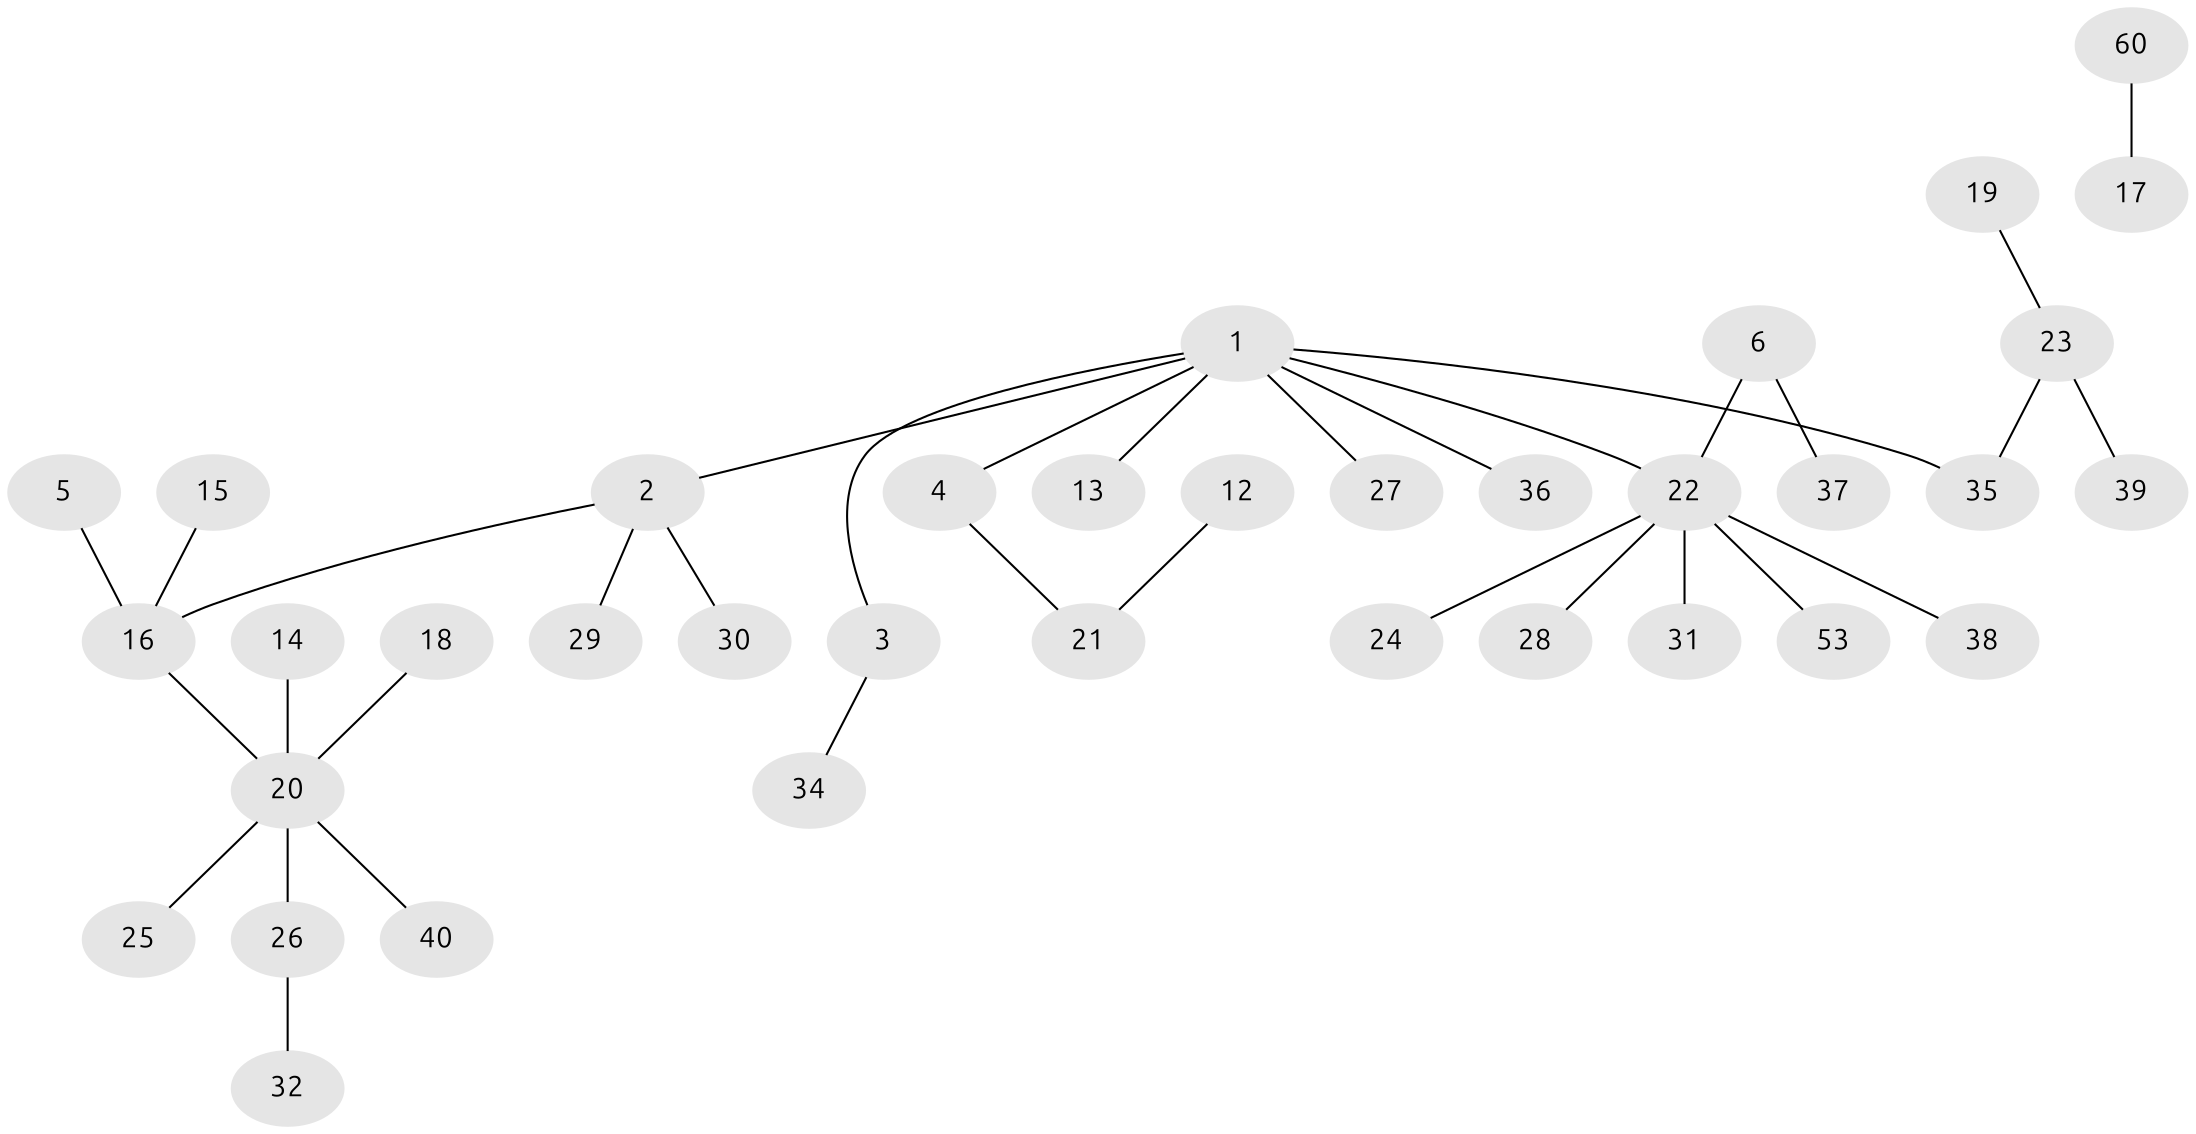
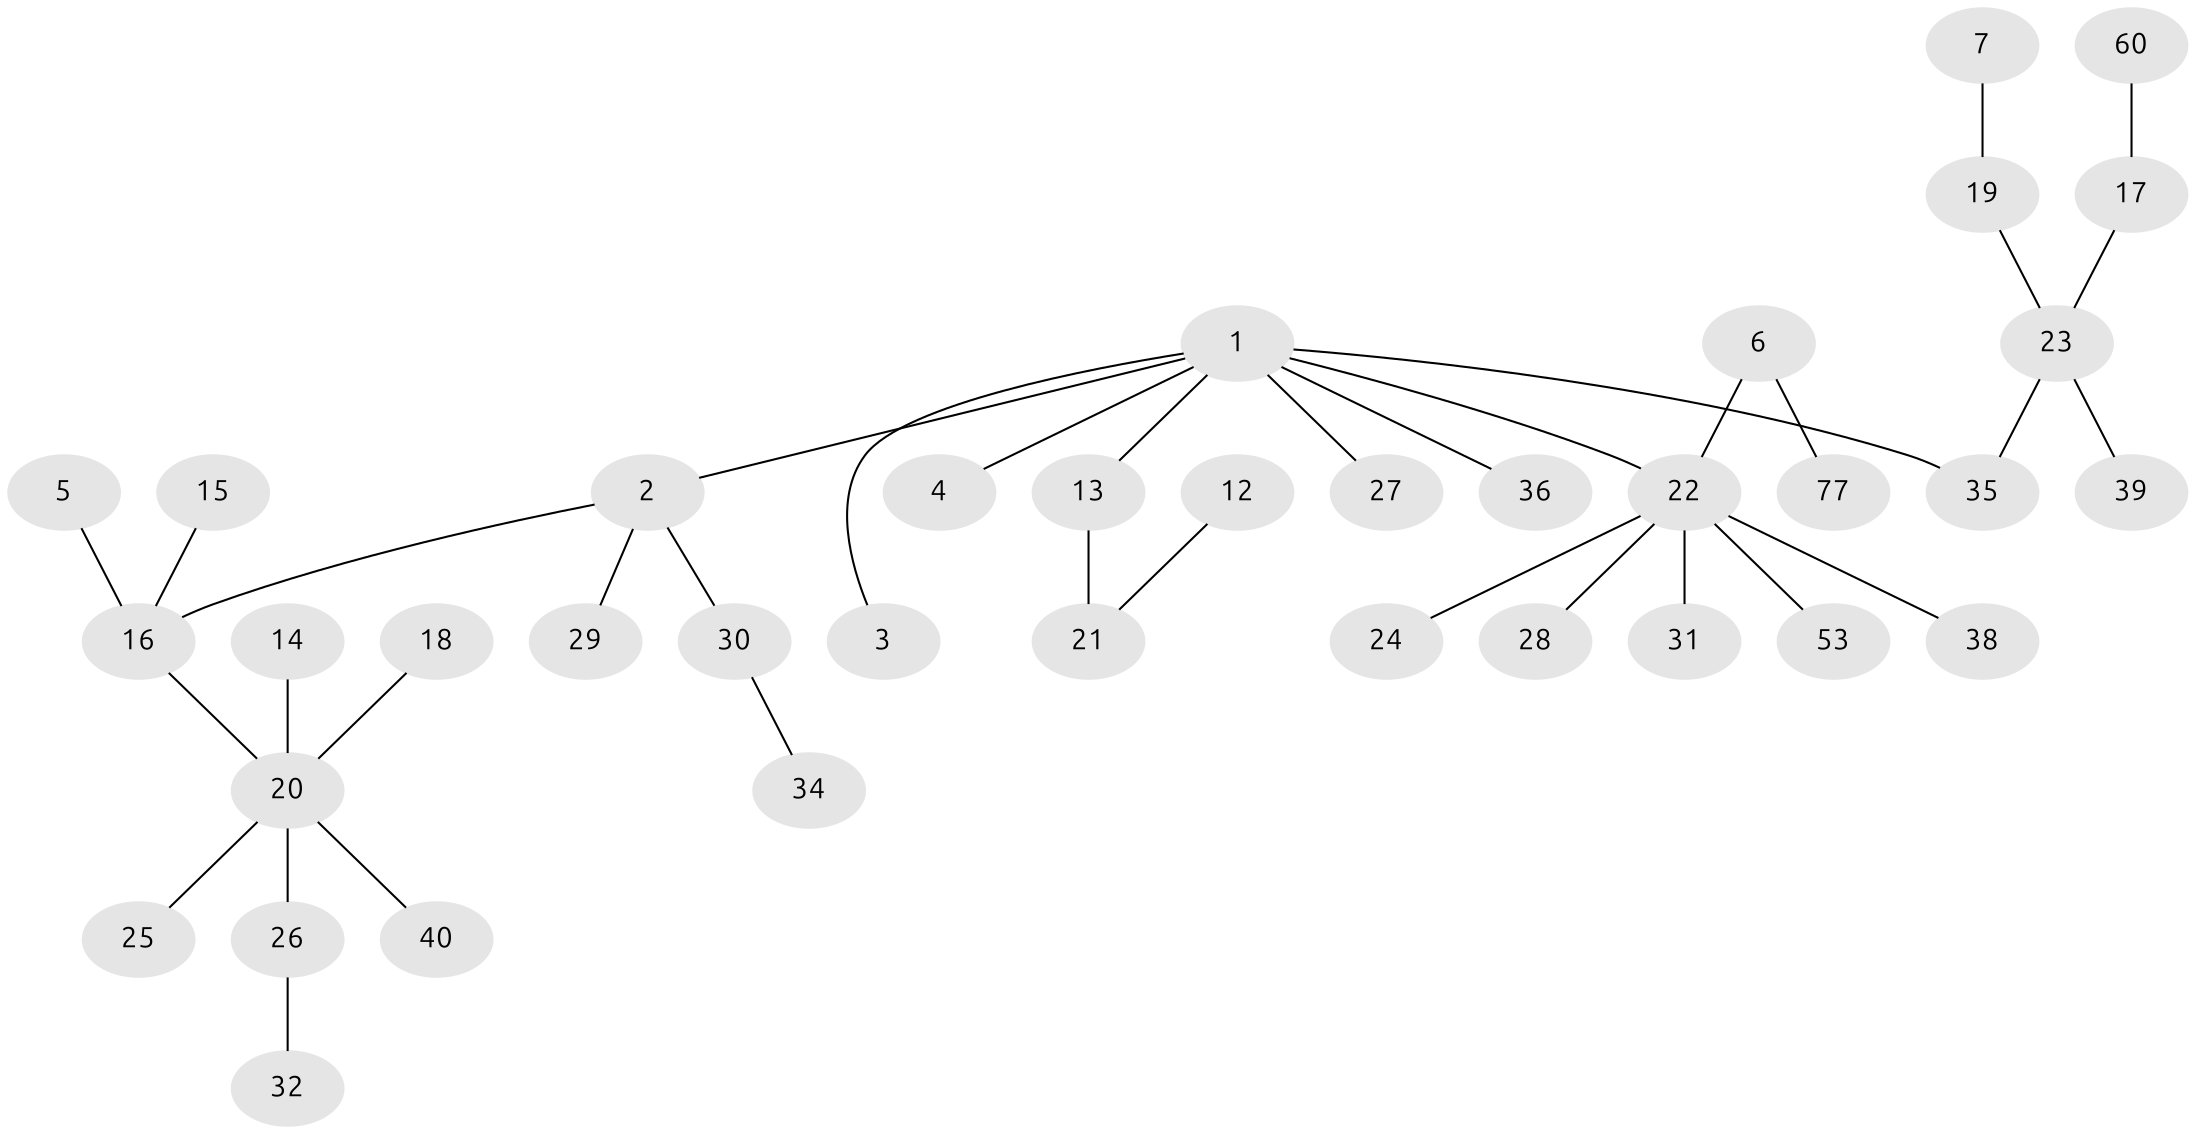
node "7": added
edge "17" -- "23": added
node "37": label "37" -> "77"
edge "4" -- "21": now "13" -- "21"
edge "3" -- "34": now "30" -- "34"
